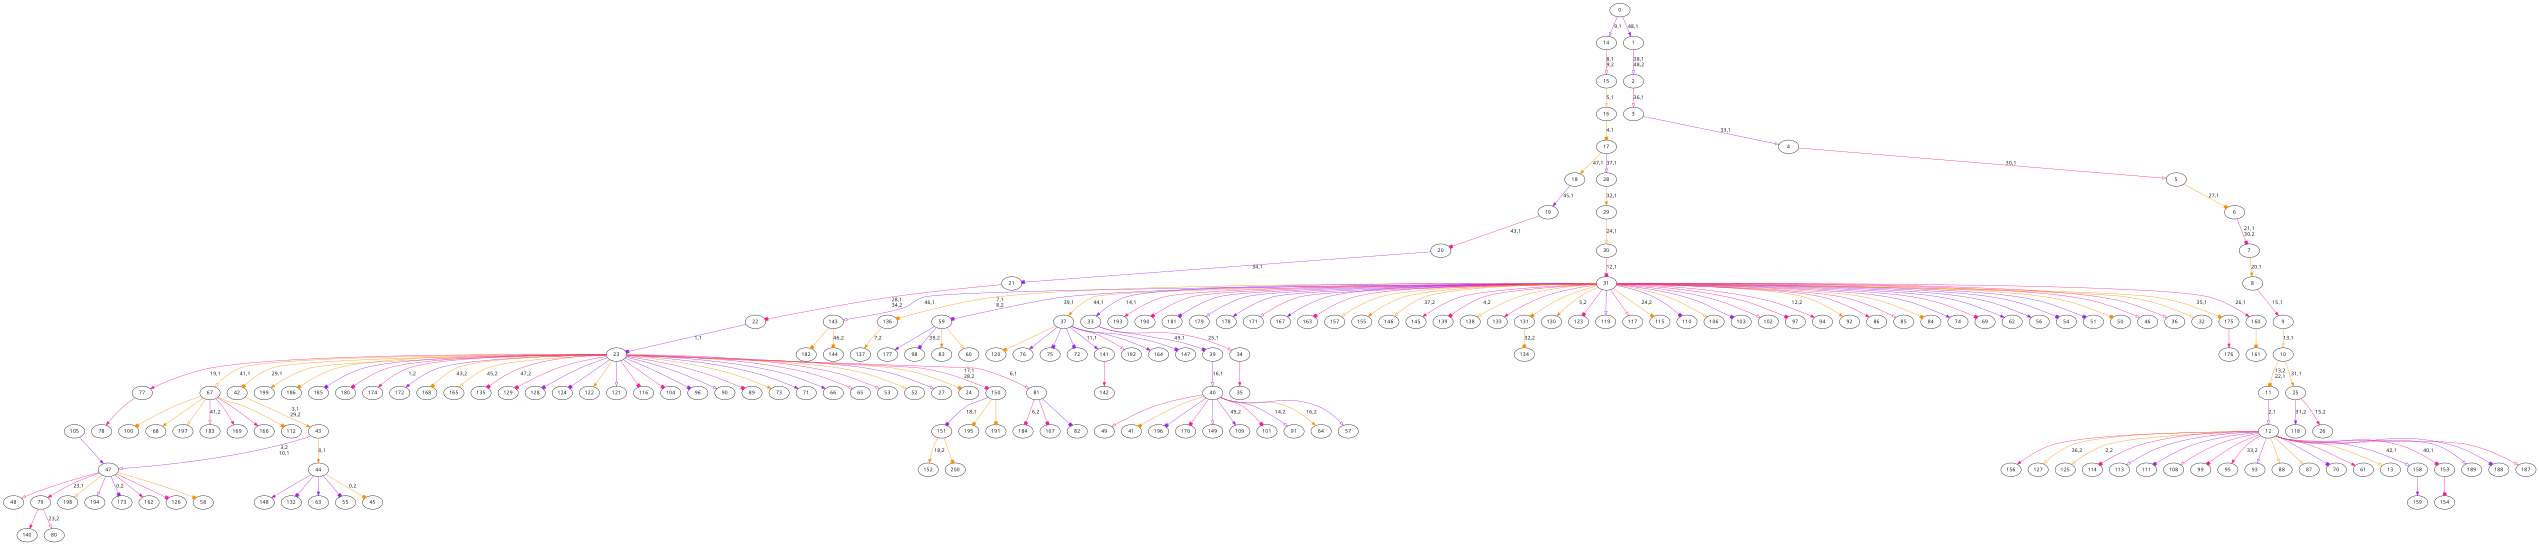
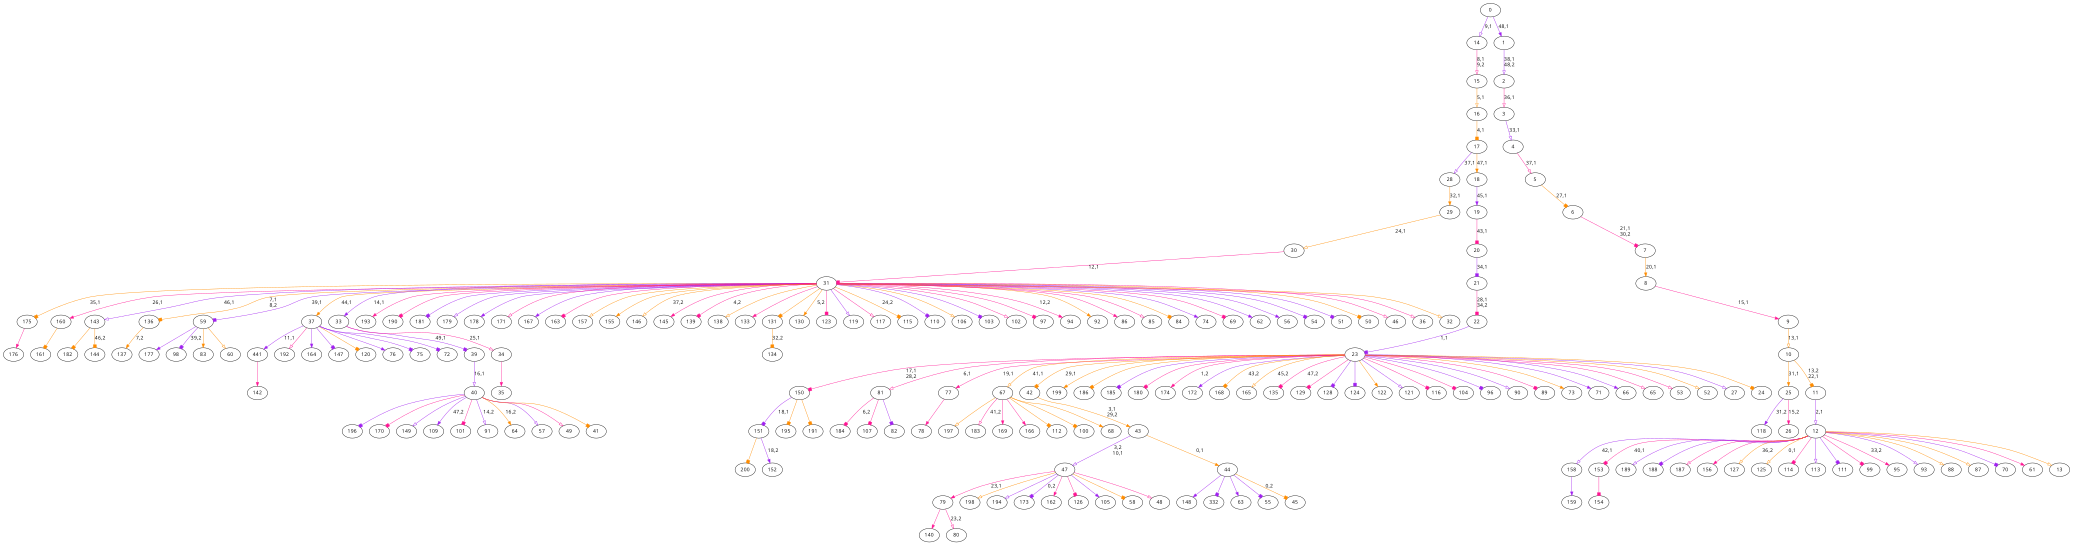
edge "4" -> "5": label "30,1" -> "37,1"
node "141": label "141" -> "441"
edge "40" -> "109": label "49,2" -> "47,2"
edge "151" -> "152": color darkorange -> purple
edge "105" -> "47": reversed
edge "12" -> "125": label "2,2" -> "0,1"
node "108": removed
node "132": label "132" -> "332"
